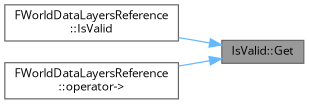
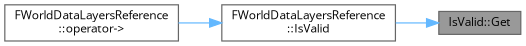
edge "FWorldDataLayersReference ::operator->" -> "IsValid::Get": now "FWorldDataLayersReference ::operator->" -> "FWorldDataLayersReference ::IsValid"
